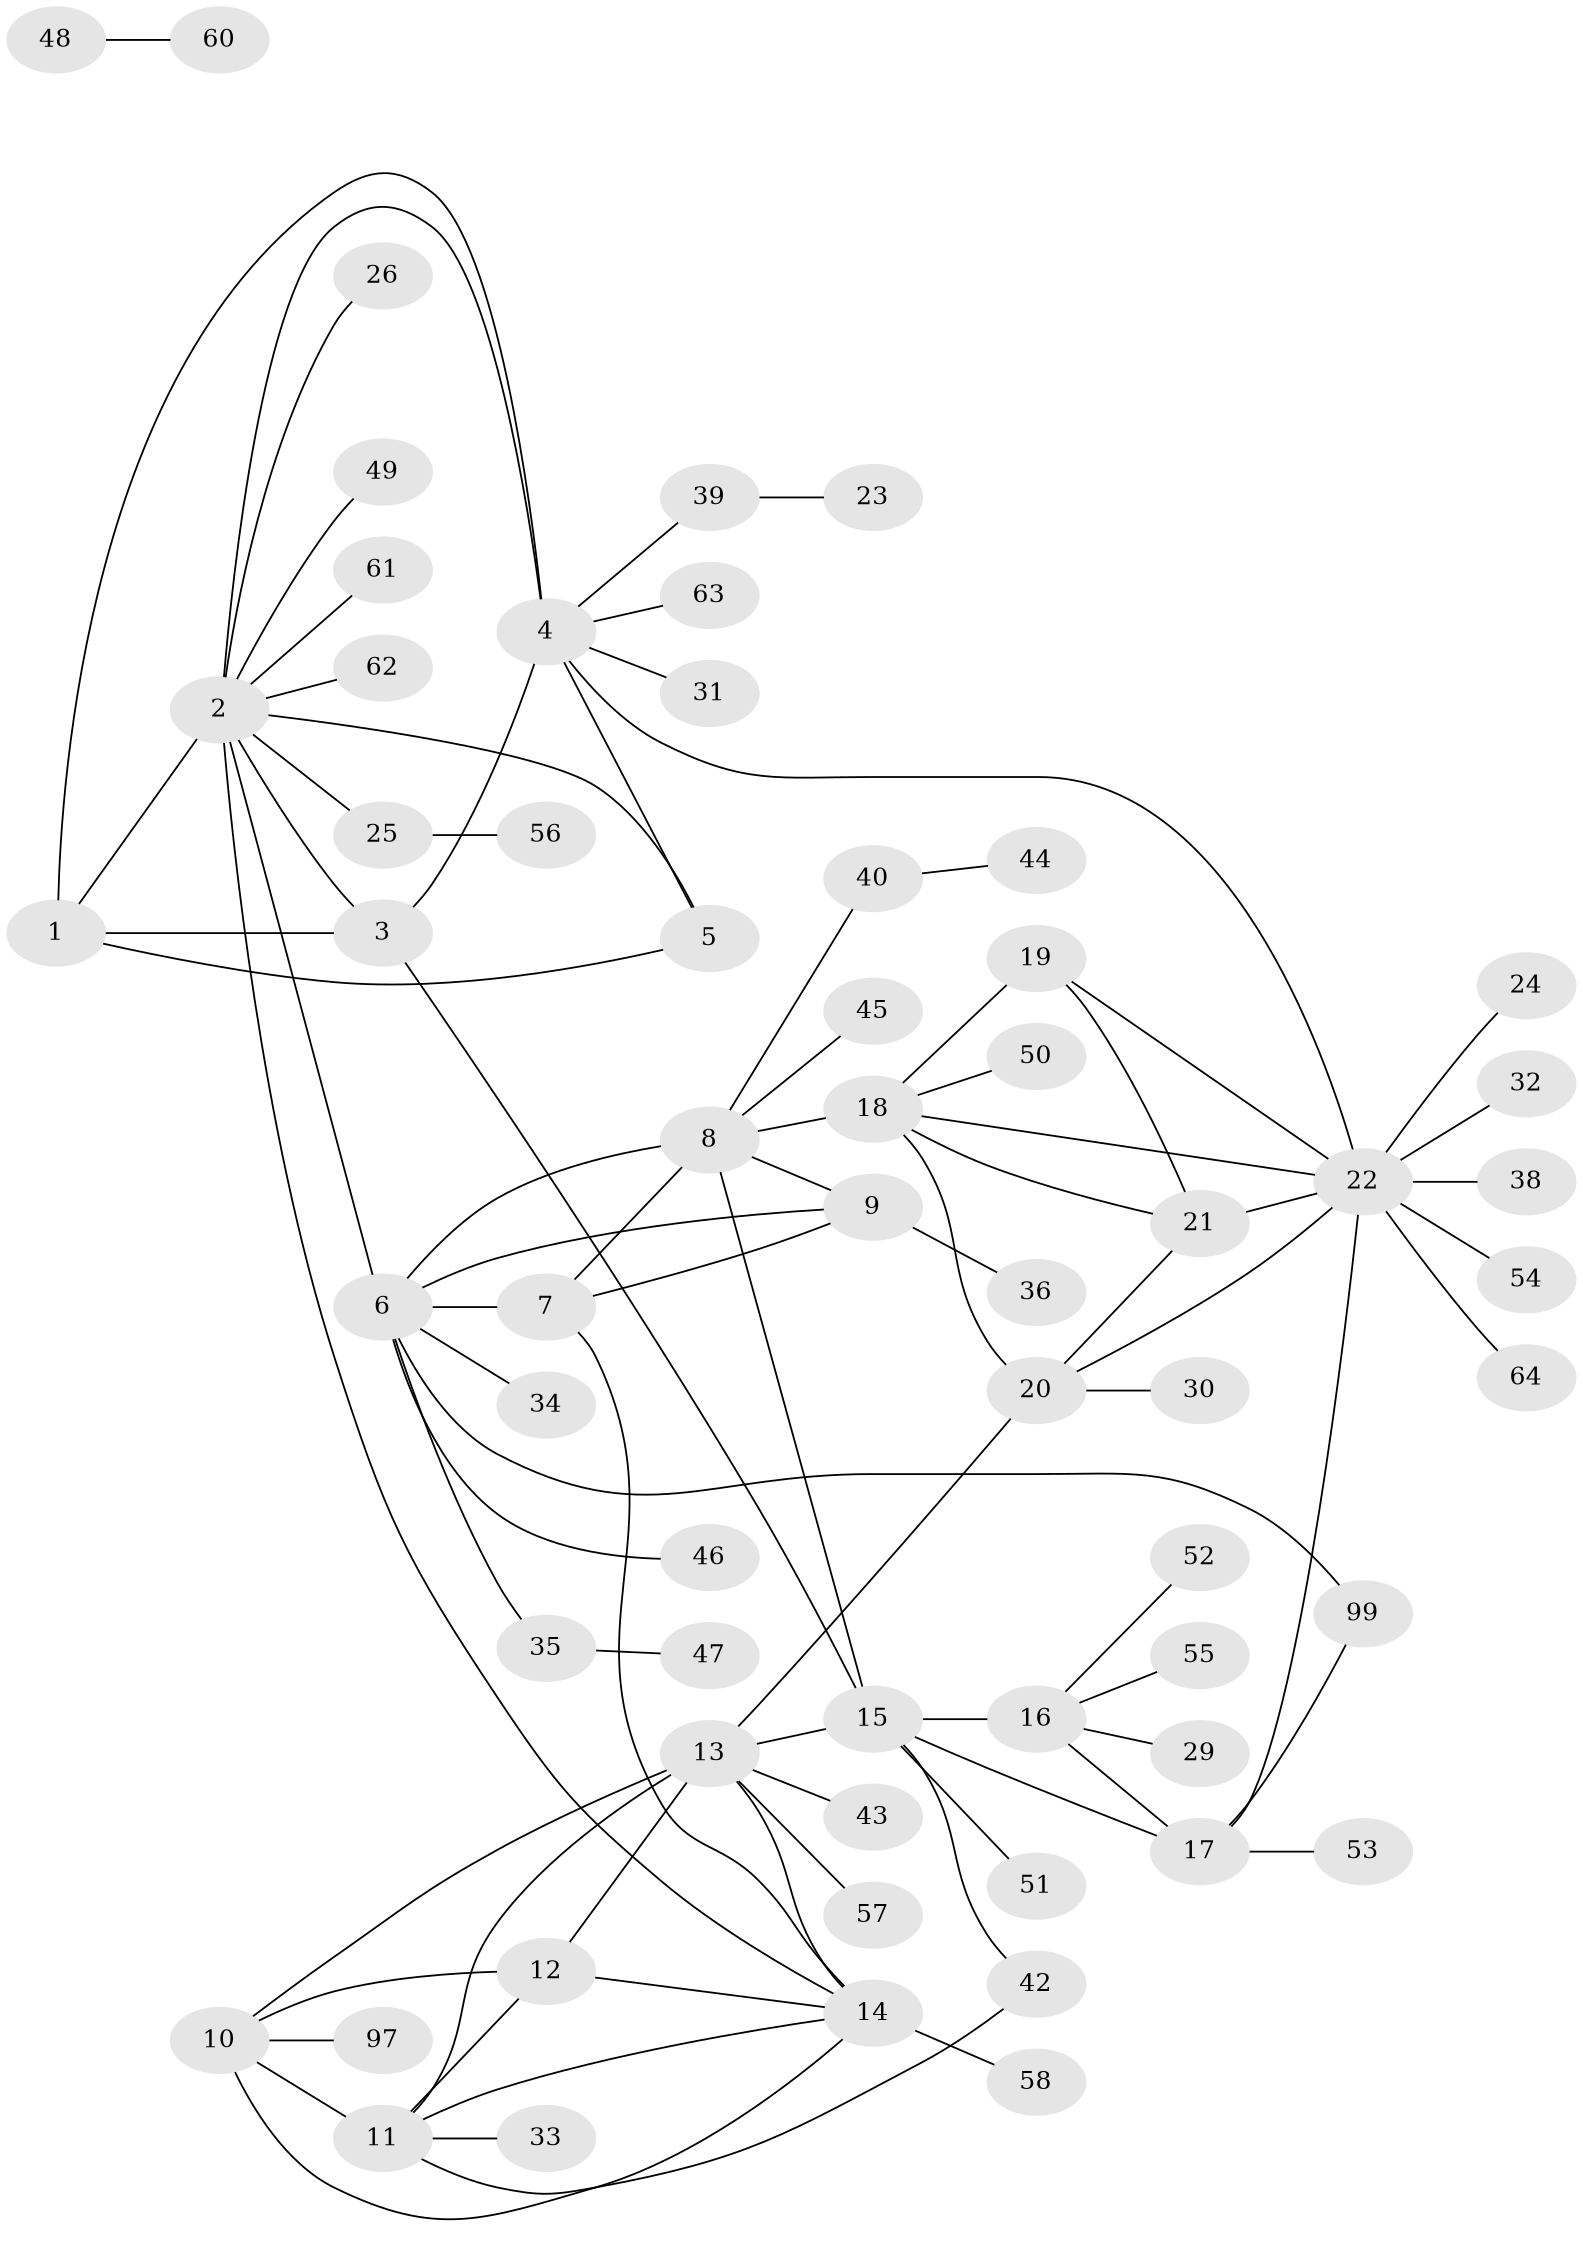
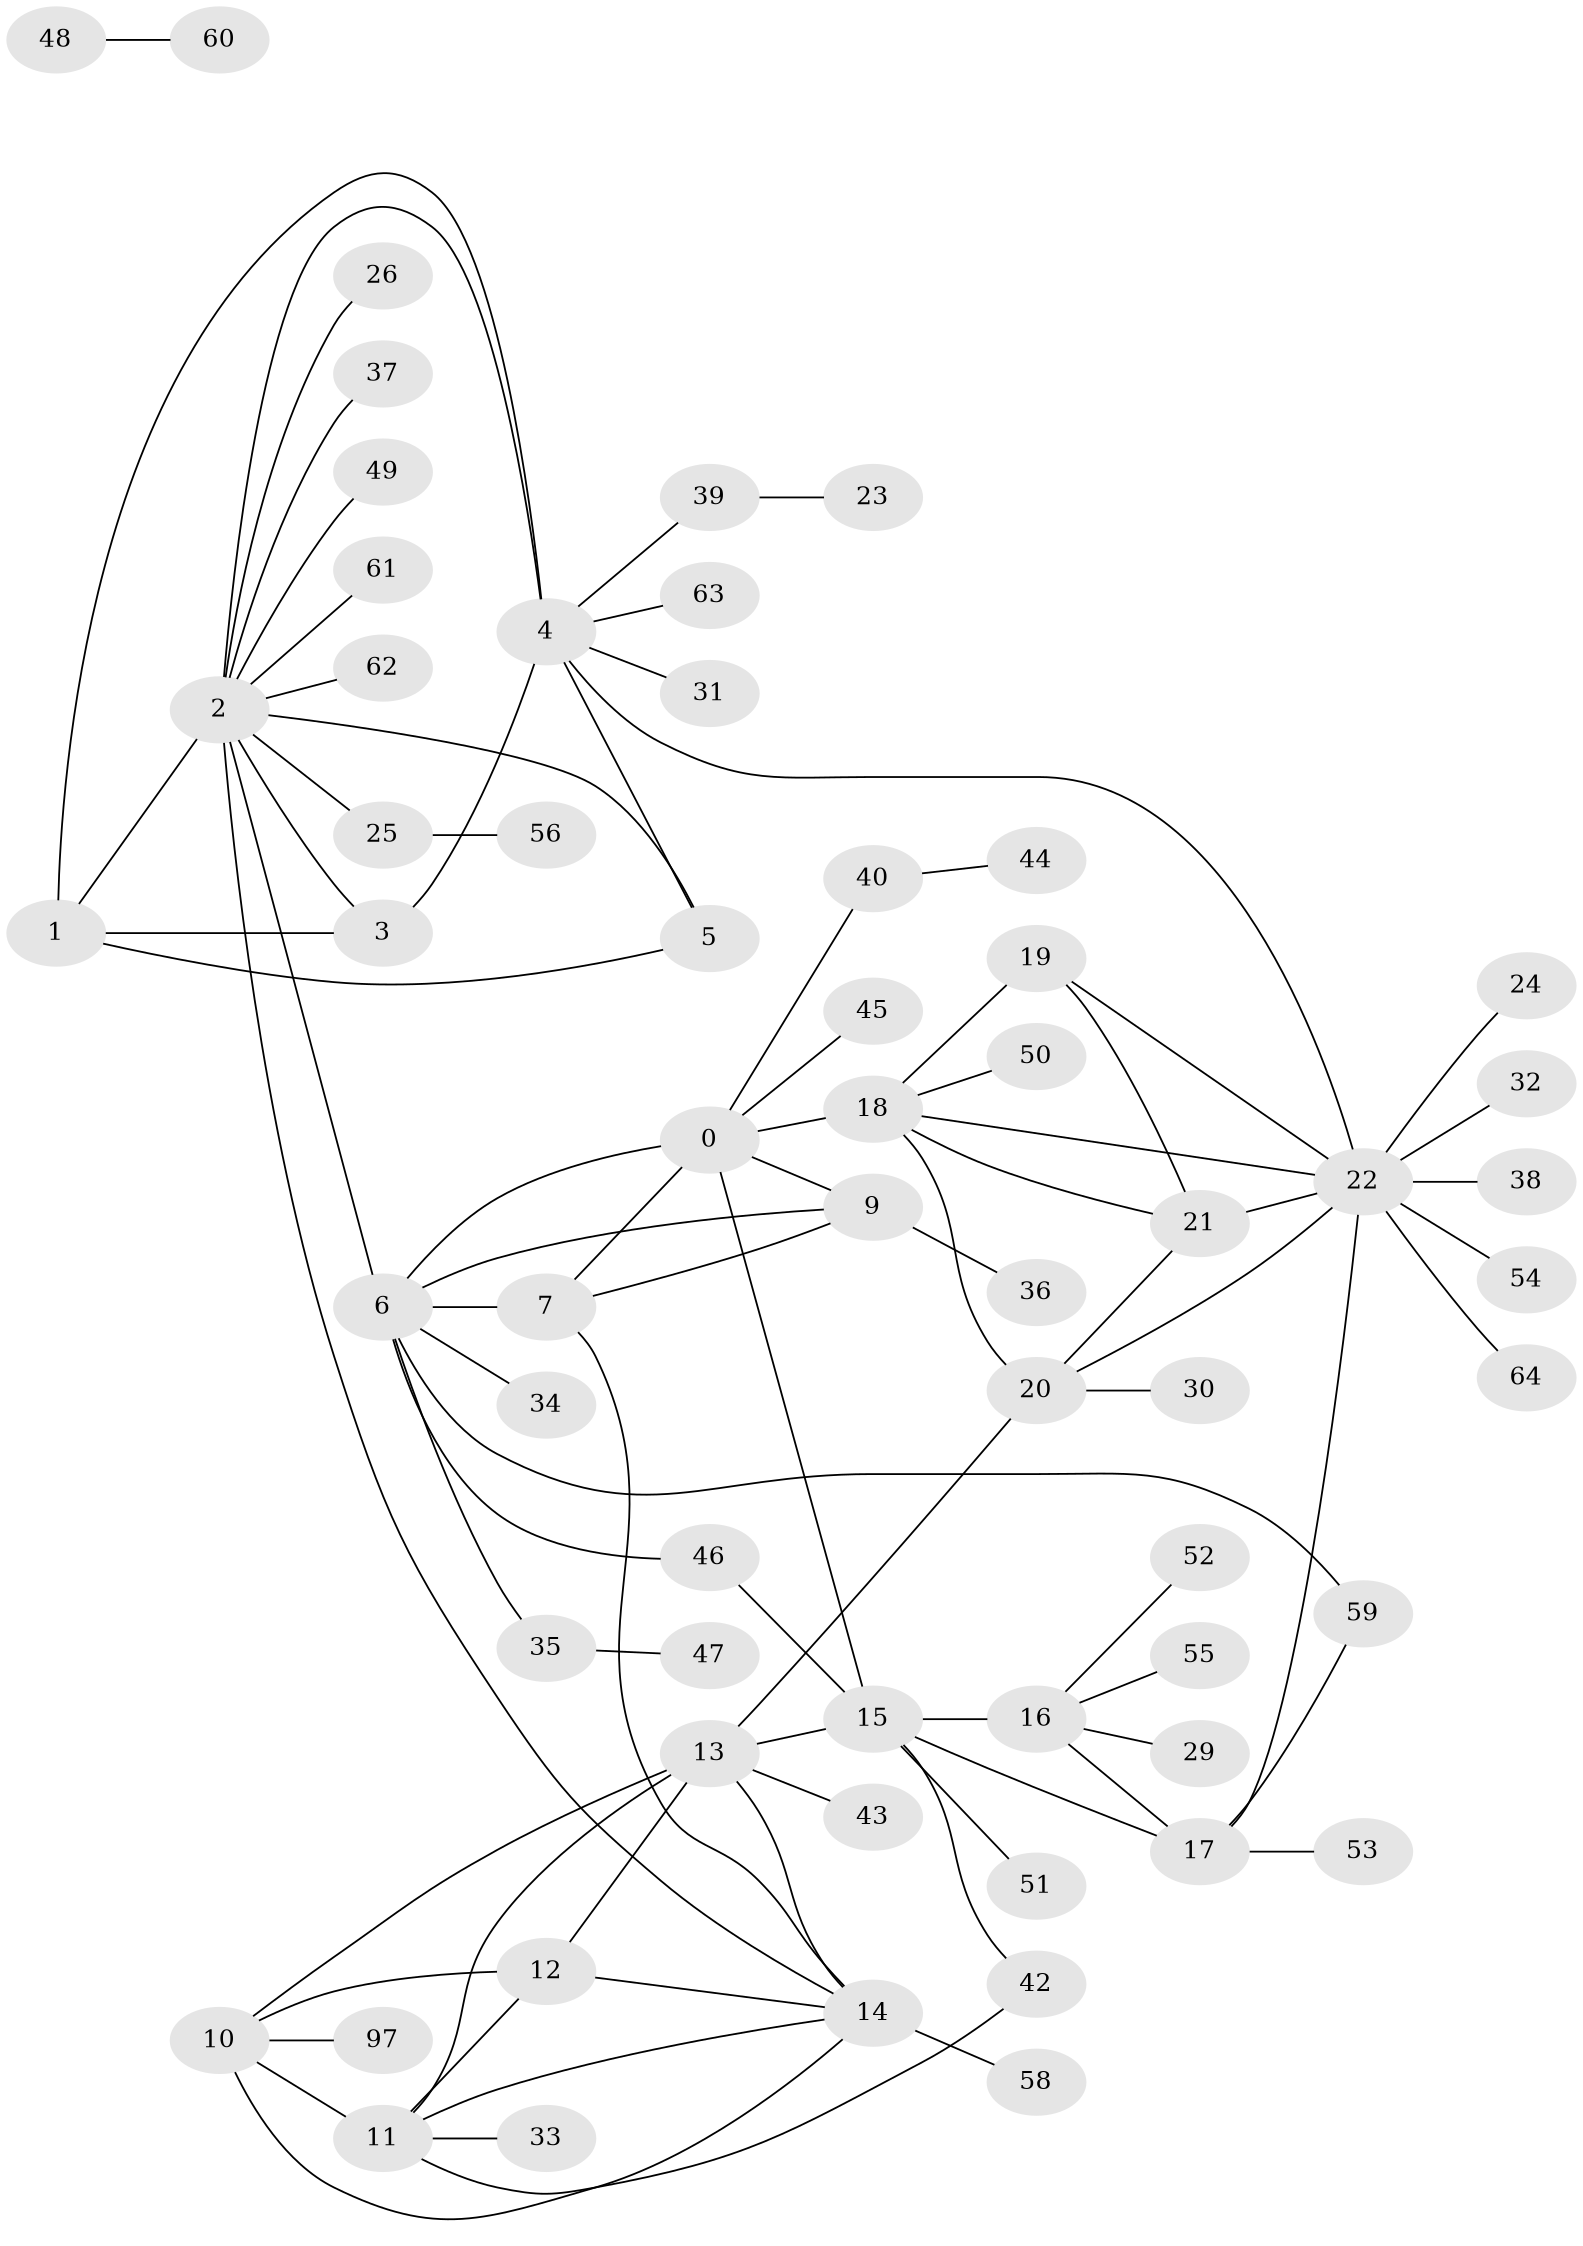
node "37": added
node "8": label "8" -> "0"
edge "3" -- "15": now "46" -- "15"
node "99": label "99" -> "59"
node "57": removed
